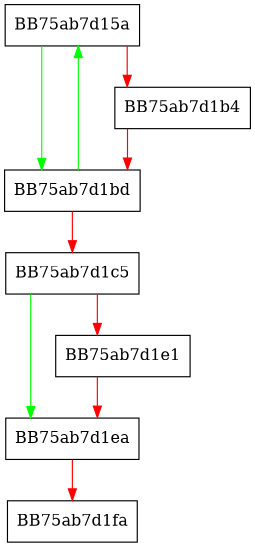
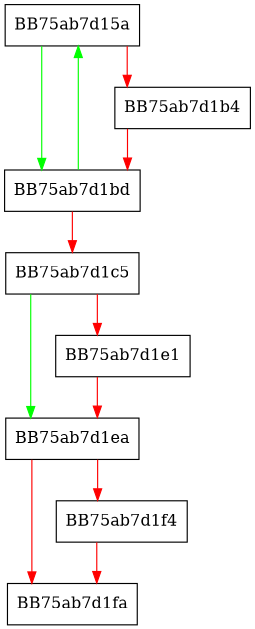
node "BB75ab7d1f4": added
